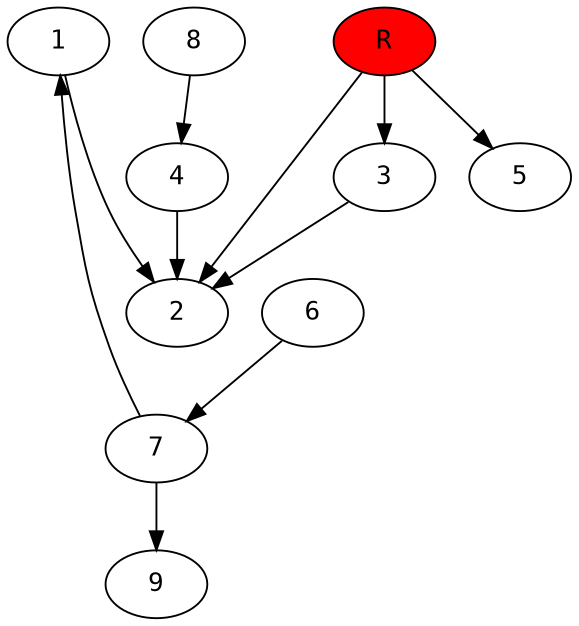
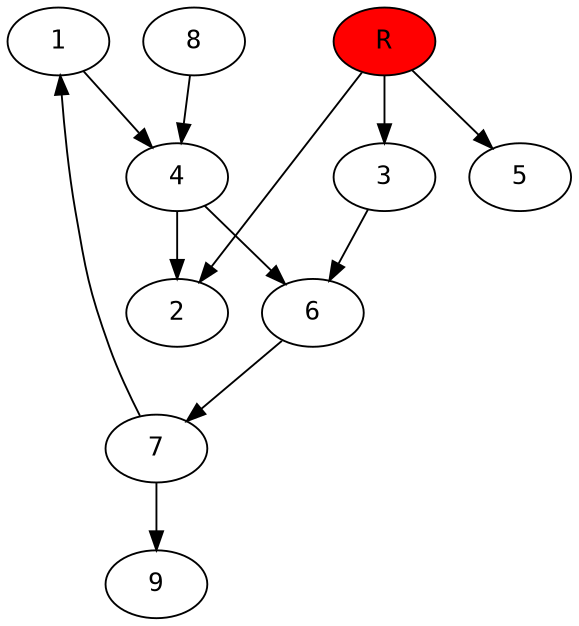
edge "1" -> "2": now "1" -> "4"
edge "3" -> "2": now "3" -> "6"
edge "4" -> "6": added
